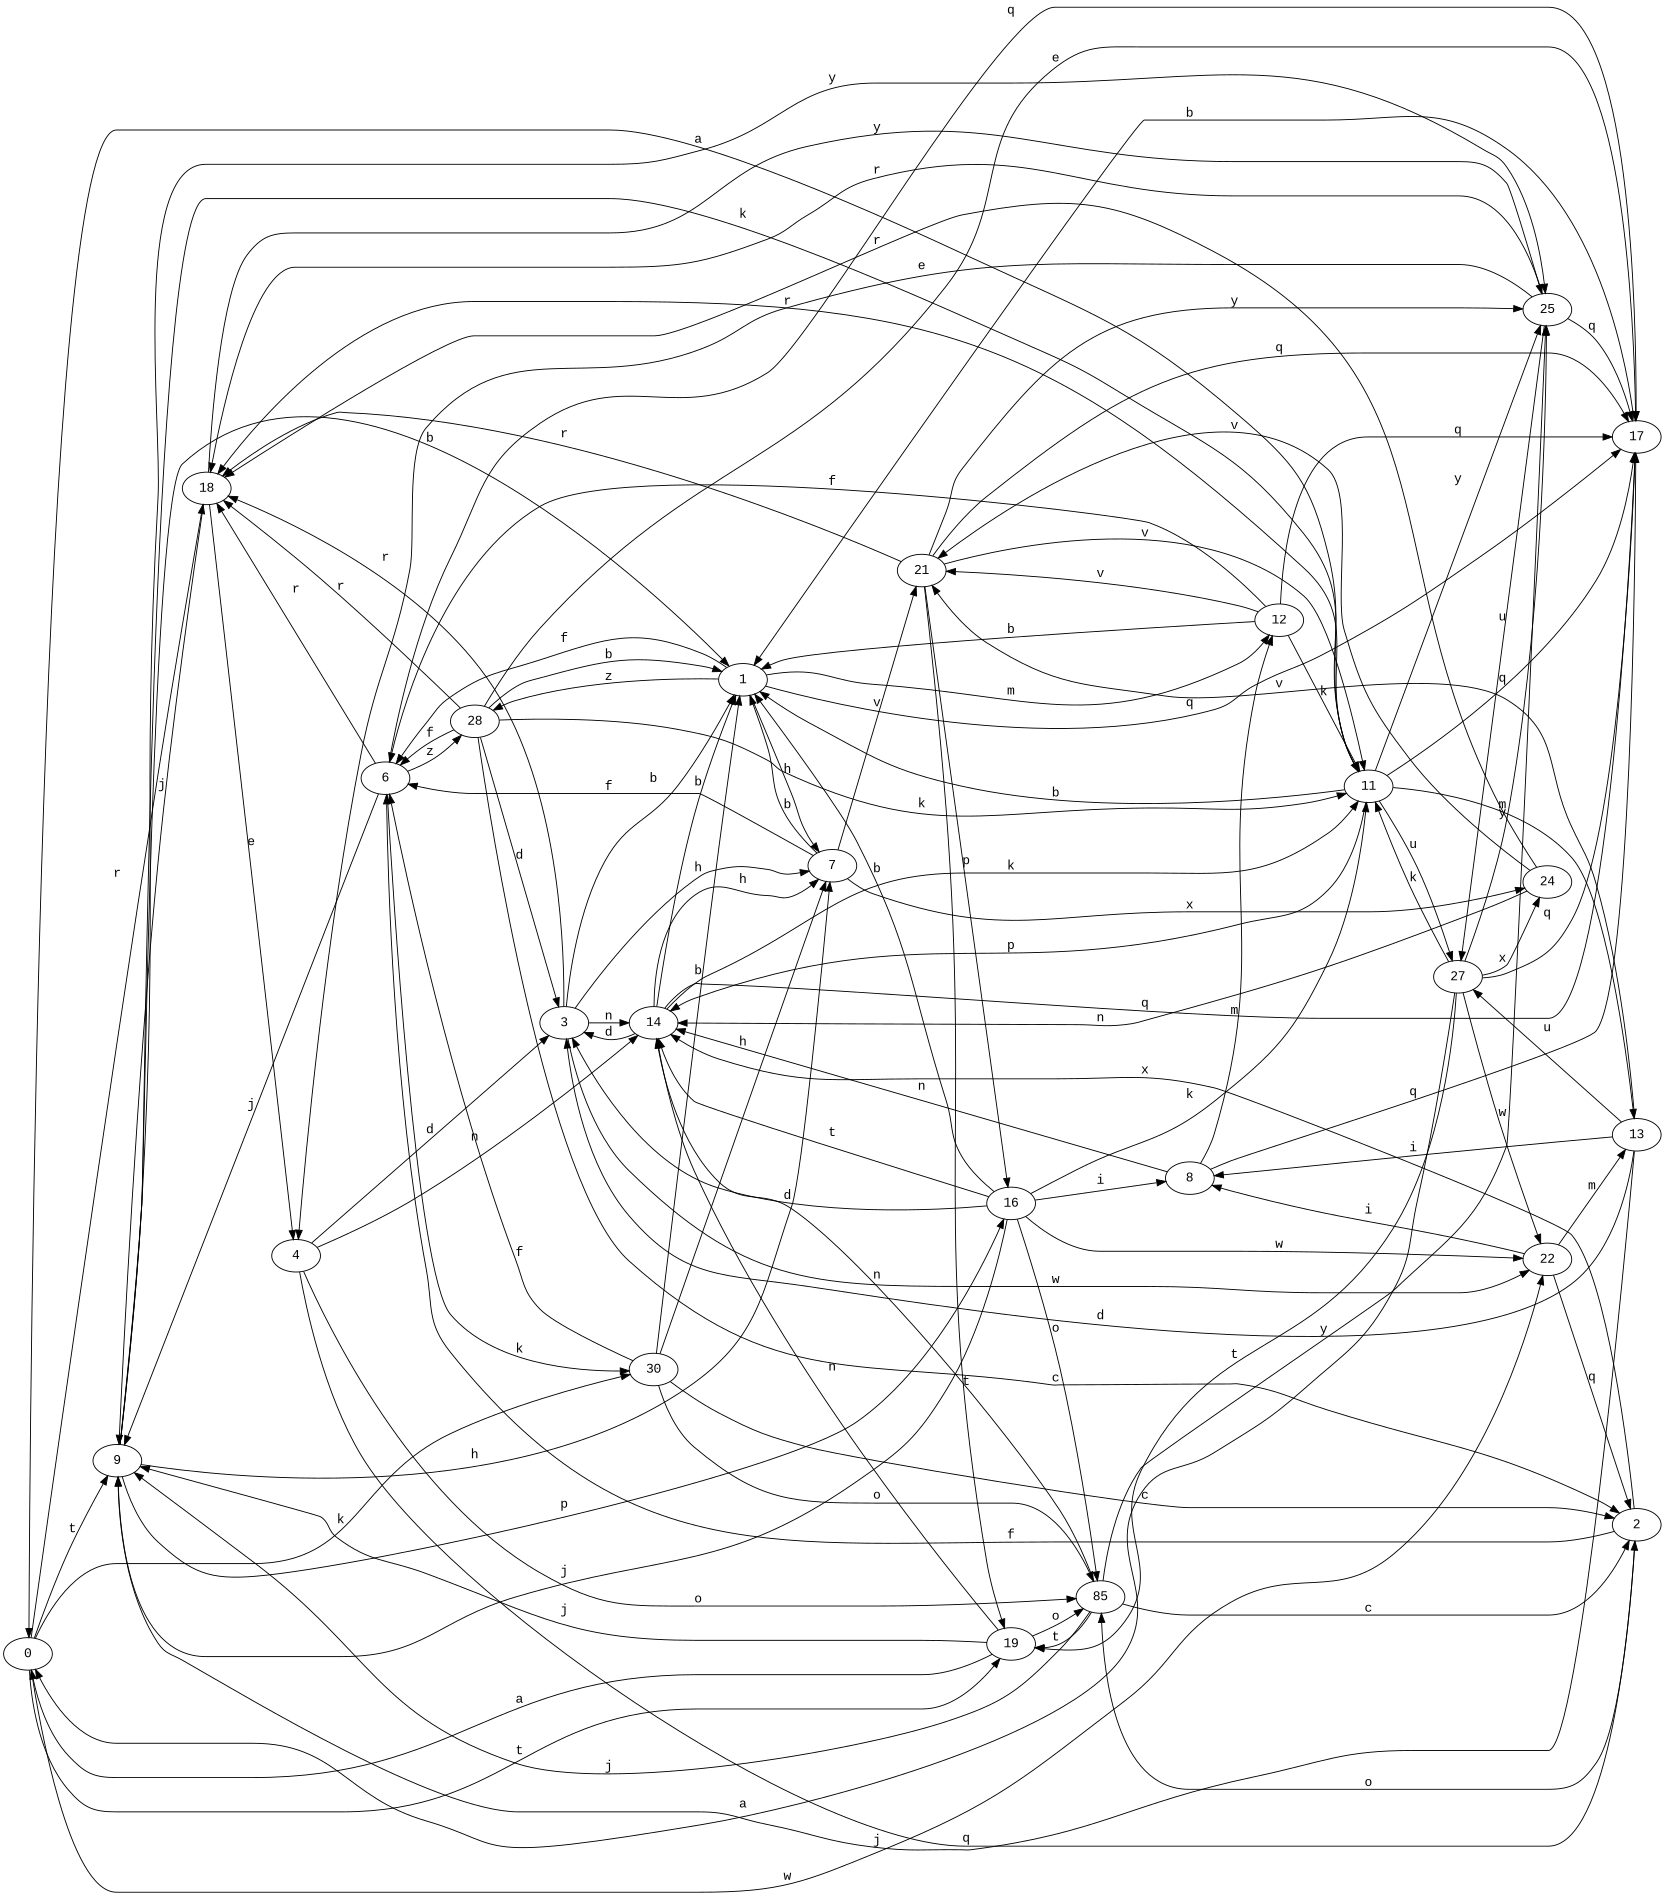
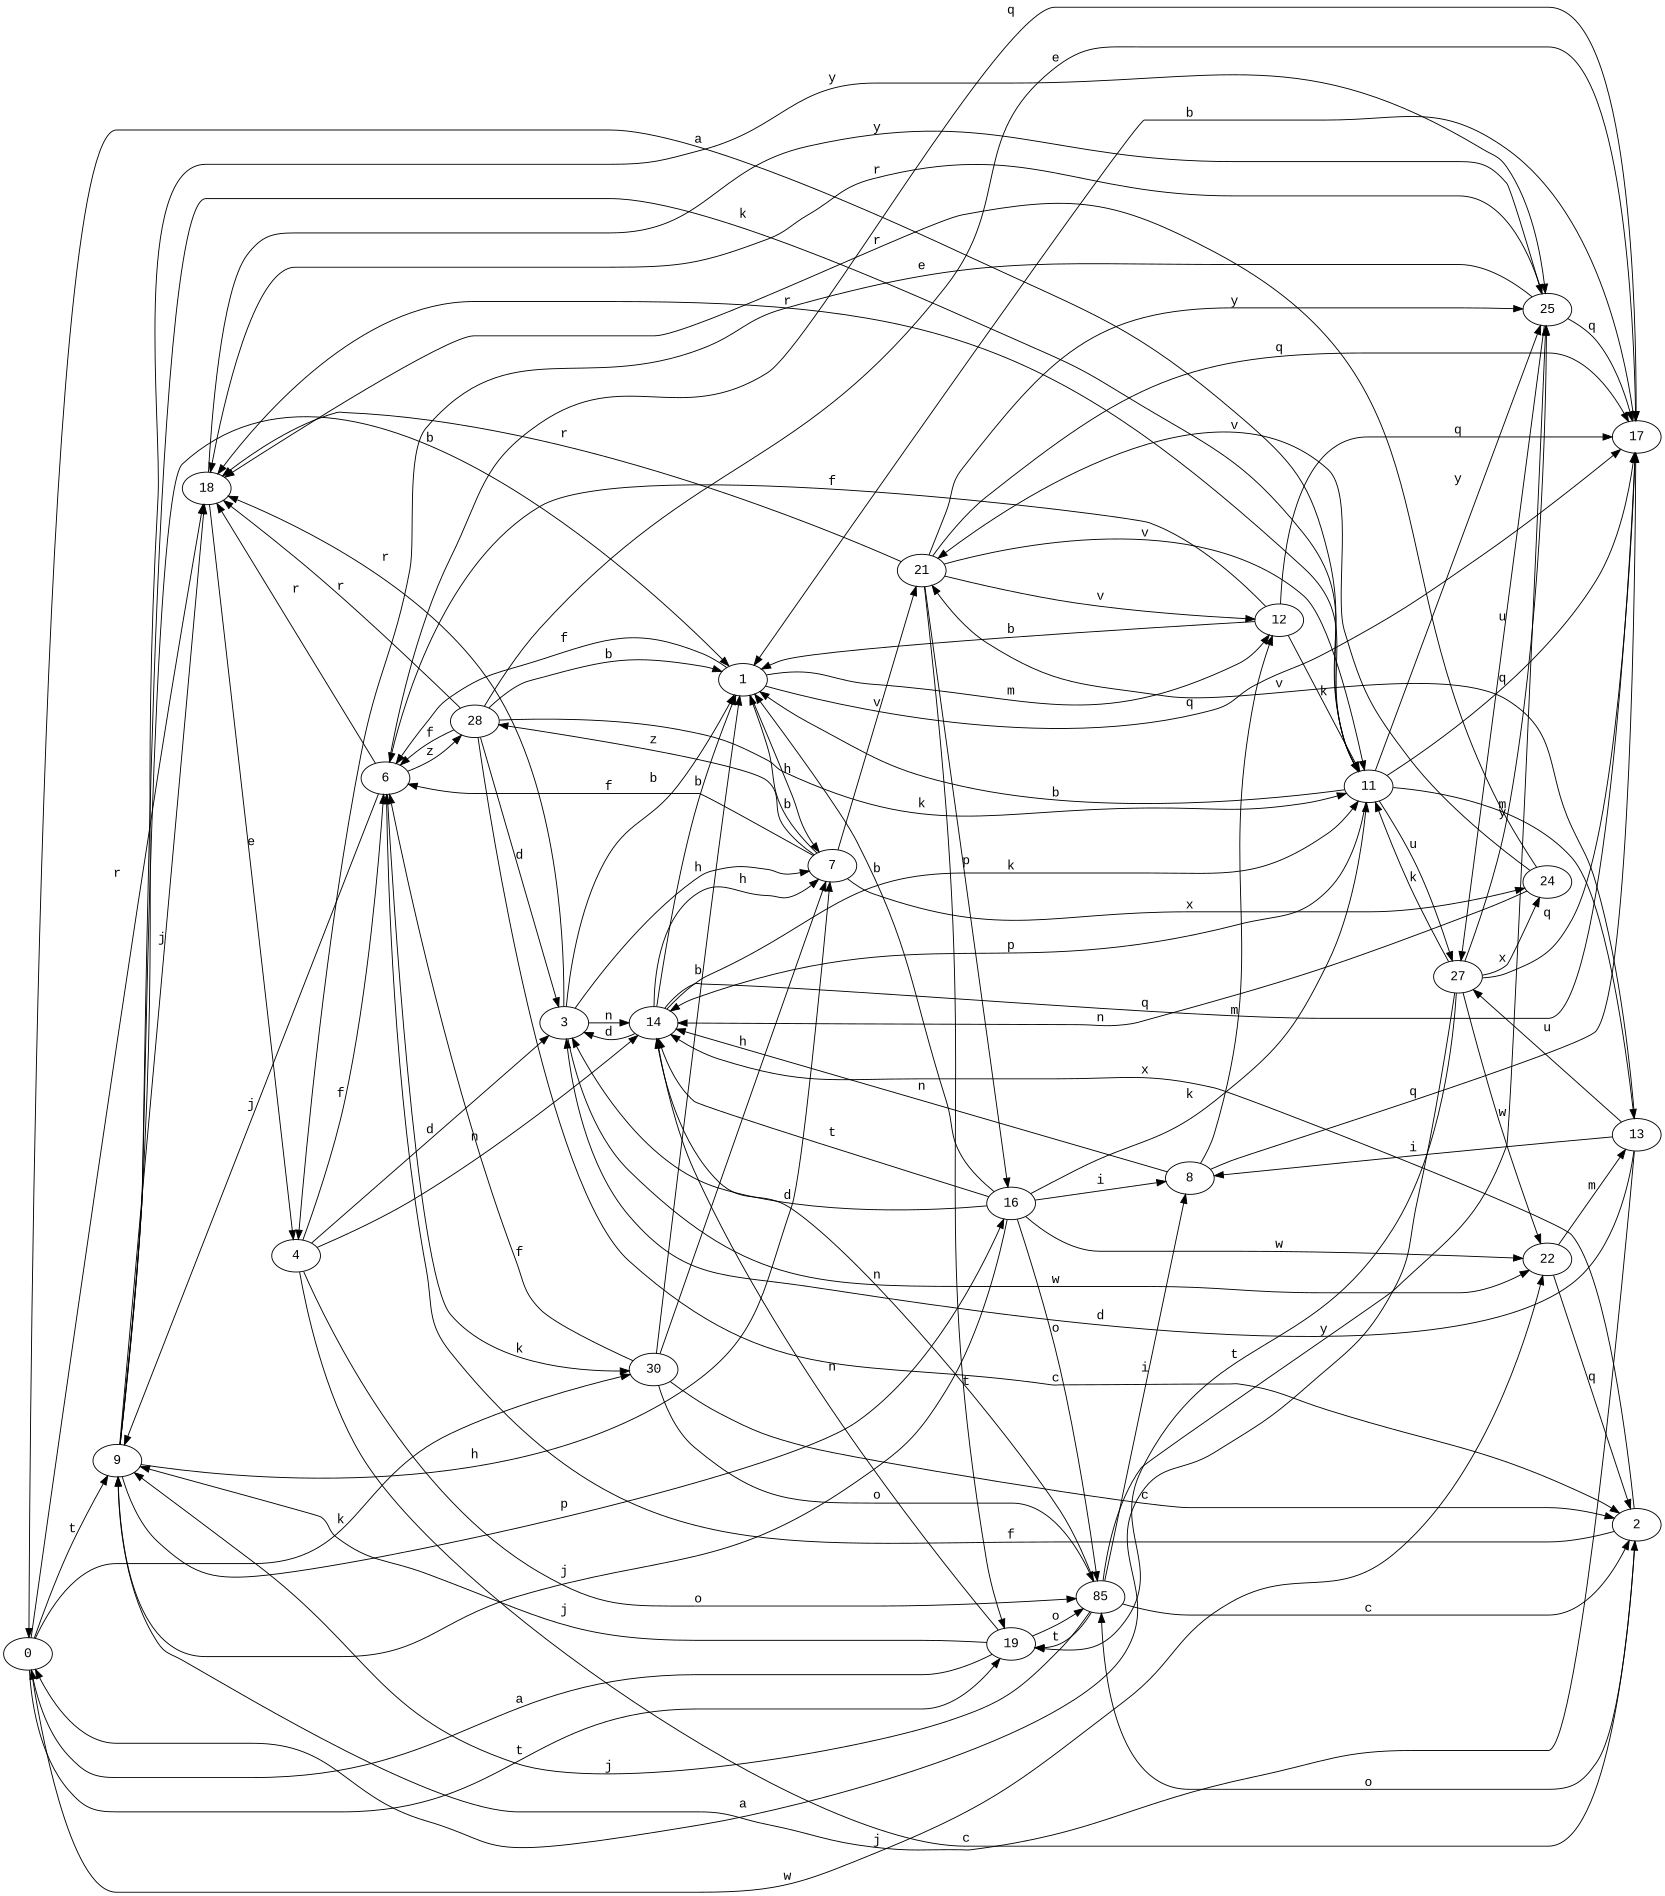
edge "12" -> "21": reversed
edge "1" -> "28": now "7" -> "28"
edge "18" -> "9": reversed
edge "4" -> "6": added, label "f"
edge "22" -> "8": now "85" -> "8"
edge "4" -> "2": label "q" -> "c"
